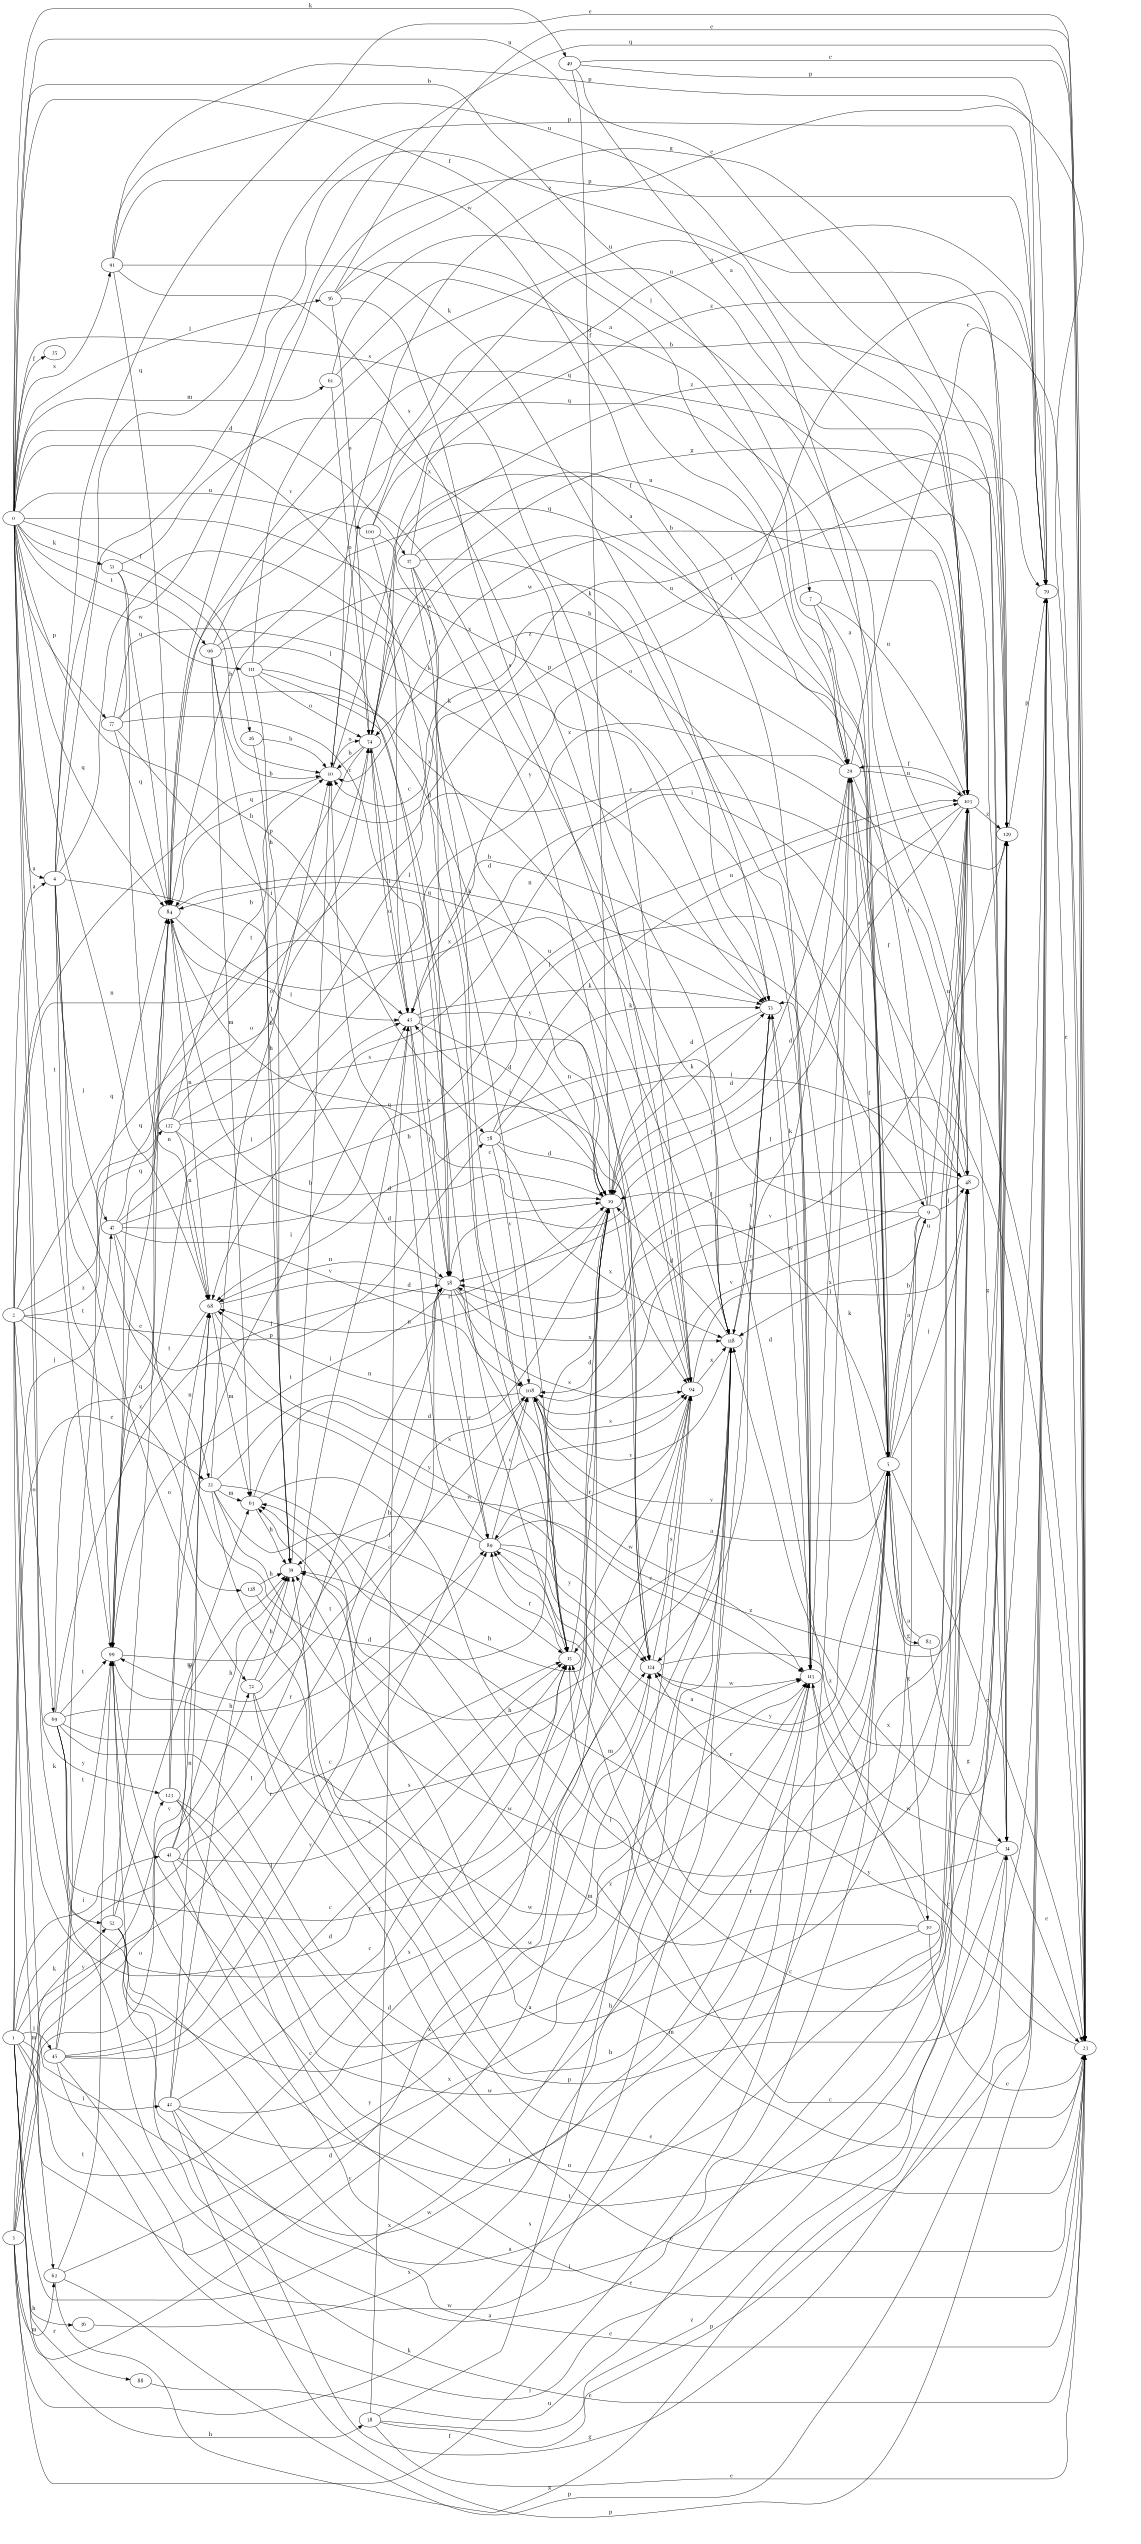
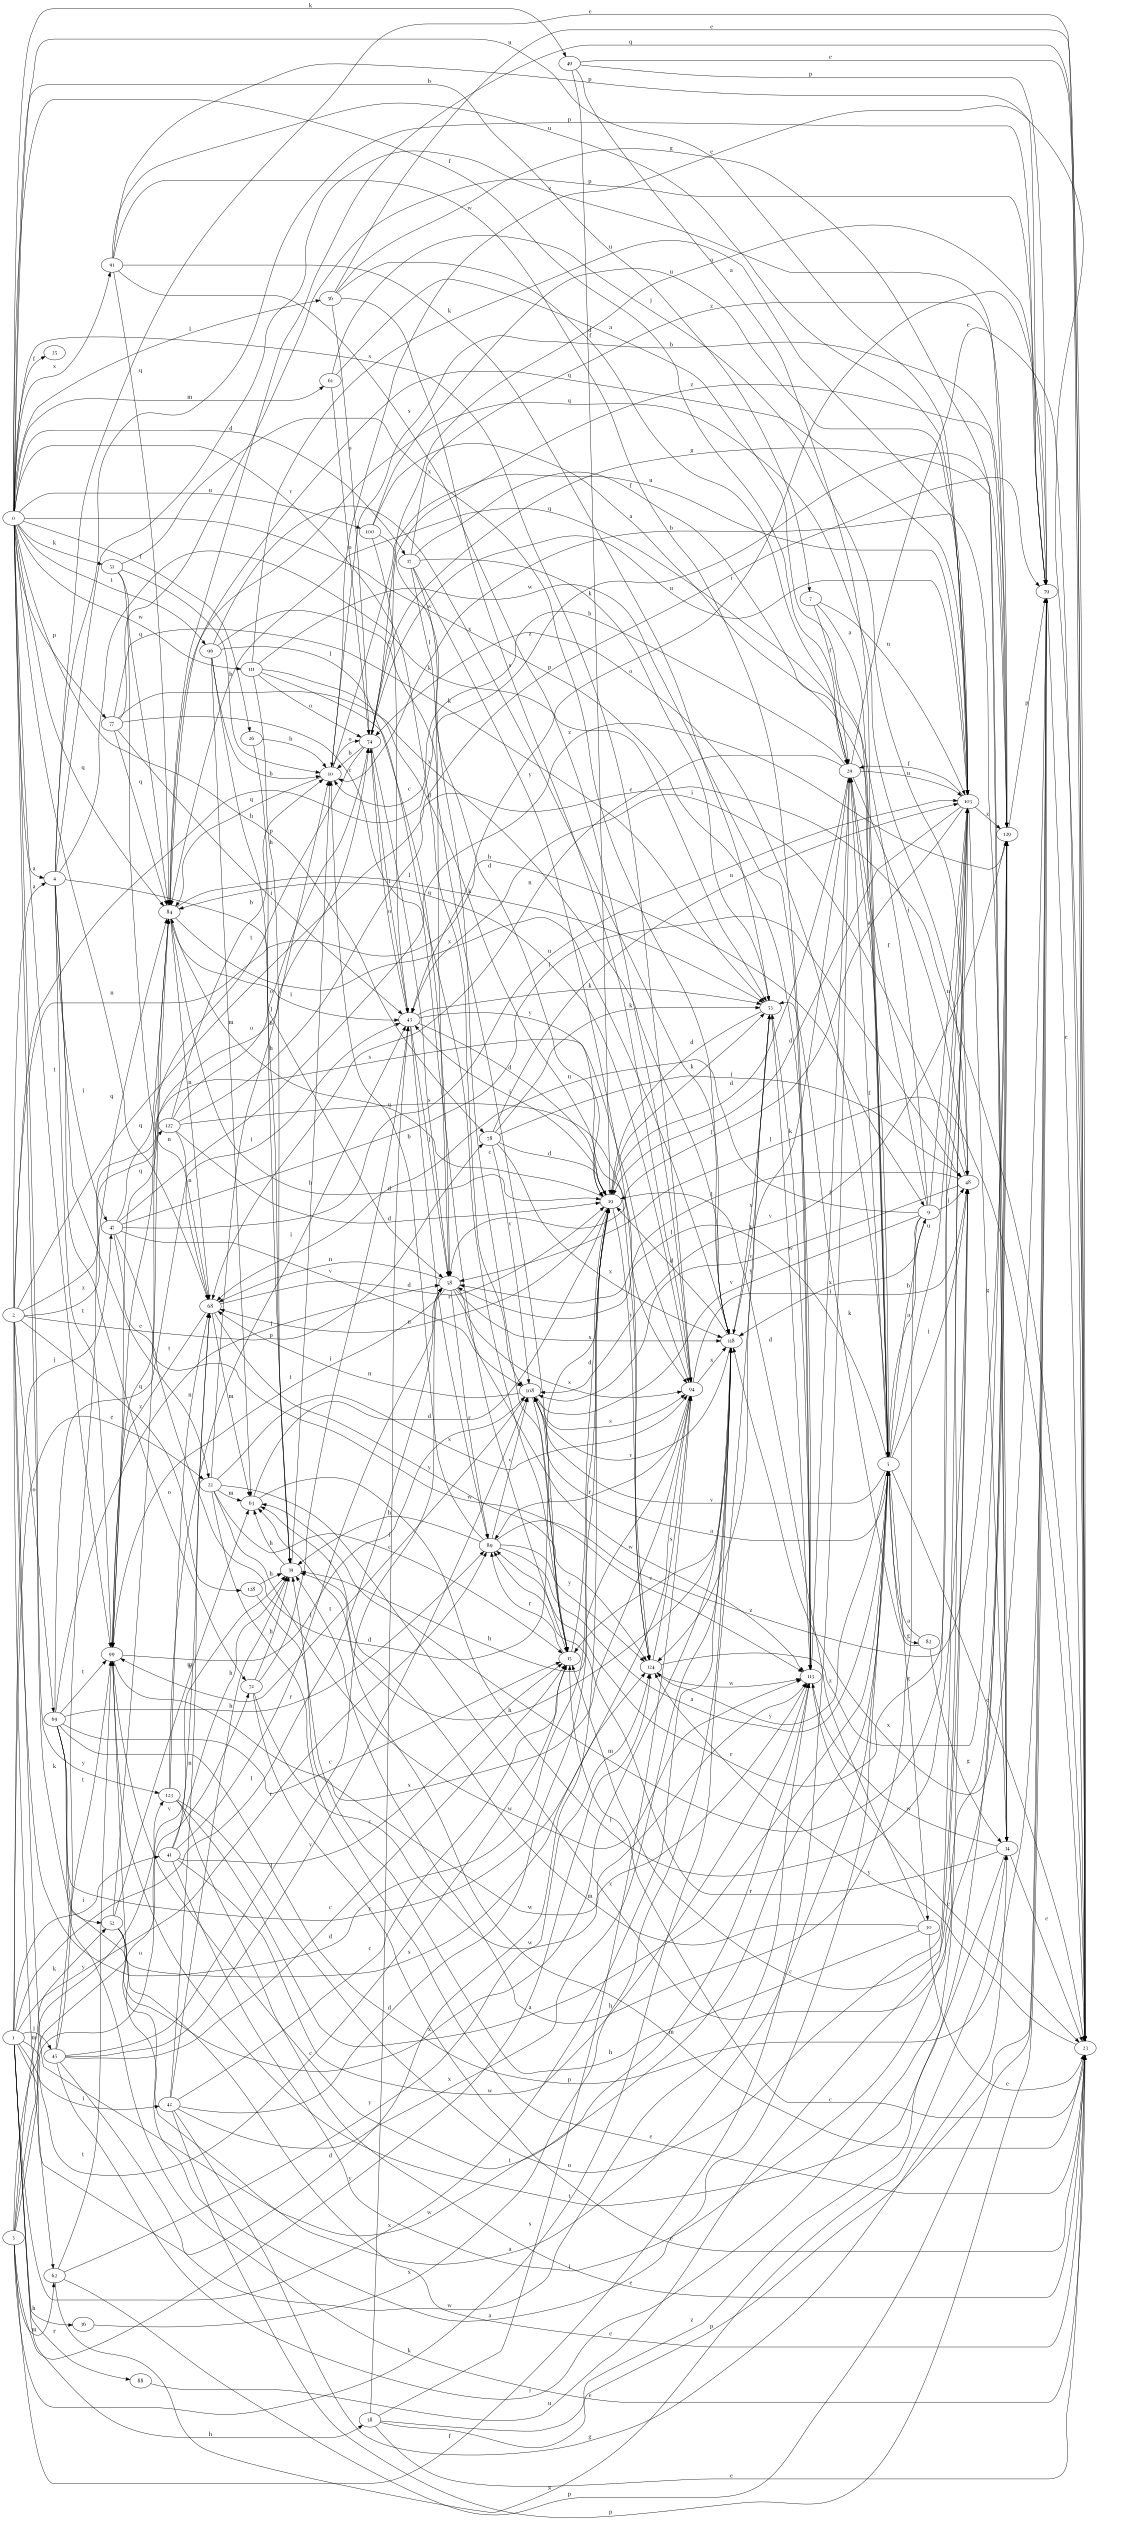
edge "63" -> "39": reversed
